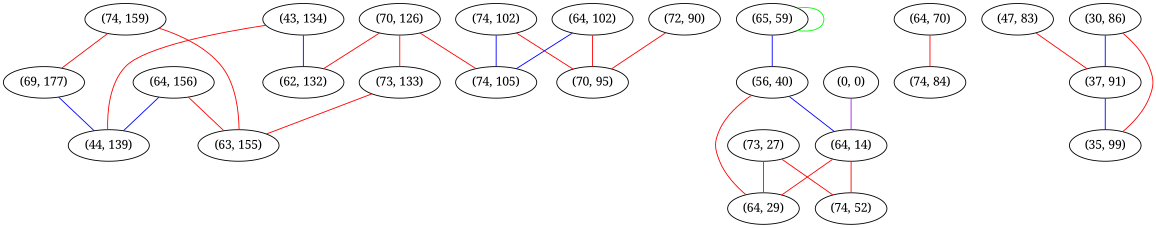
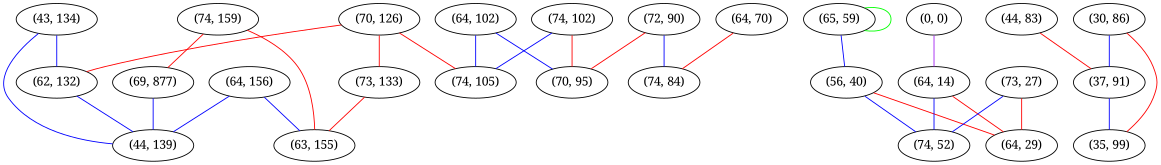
node "(47, 83)": label "(47, 83)" -> "(44, 83)"
edge "(43, 134)" -- "(44, 139)": color red -> blue
edge "(64, 102)" -- "(70, 95)": color red -> blue
edge "(72, 90)" -- "(74, 84)": added
node "(69, 177)": label "(69, 177)" -> "(69, 877)"
edge "(62, 132)" -- "(44, 139)": added
edge "(64, 156)" -- "(63, 155)": color red -> blue
edge "(56, 40)" -- "(64, 14)": now "(56, 40)" -- "(74, 52)"
edge "(73, 27)" -- "(74, 52)": color red -> blue
edge "(64, 14)" -- "(74, 52)": color red -> blue
